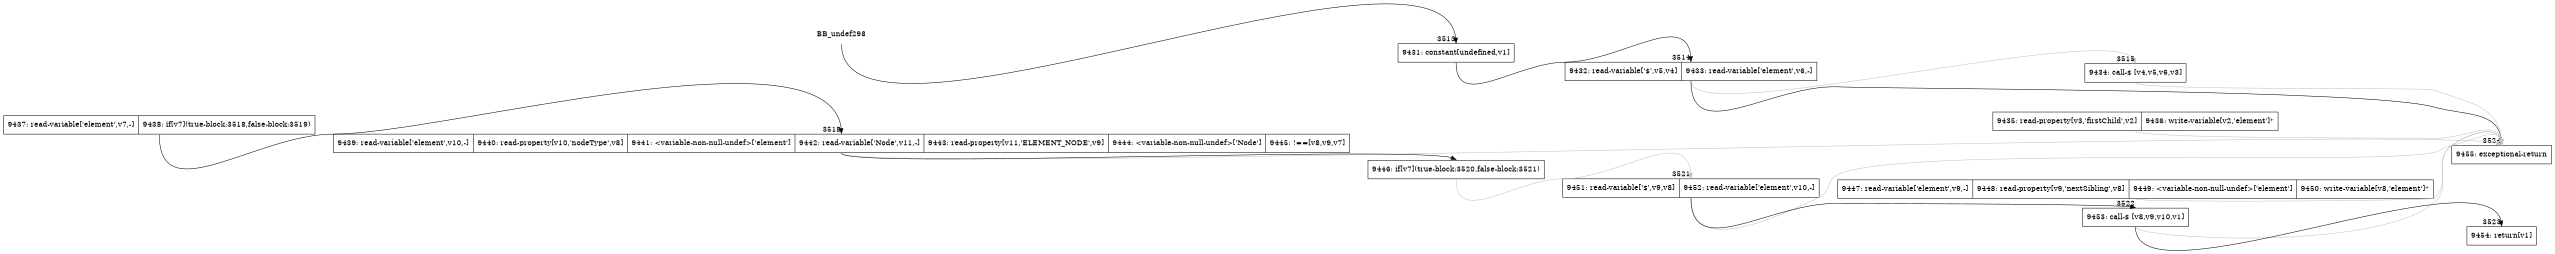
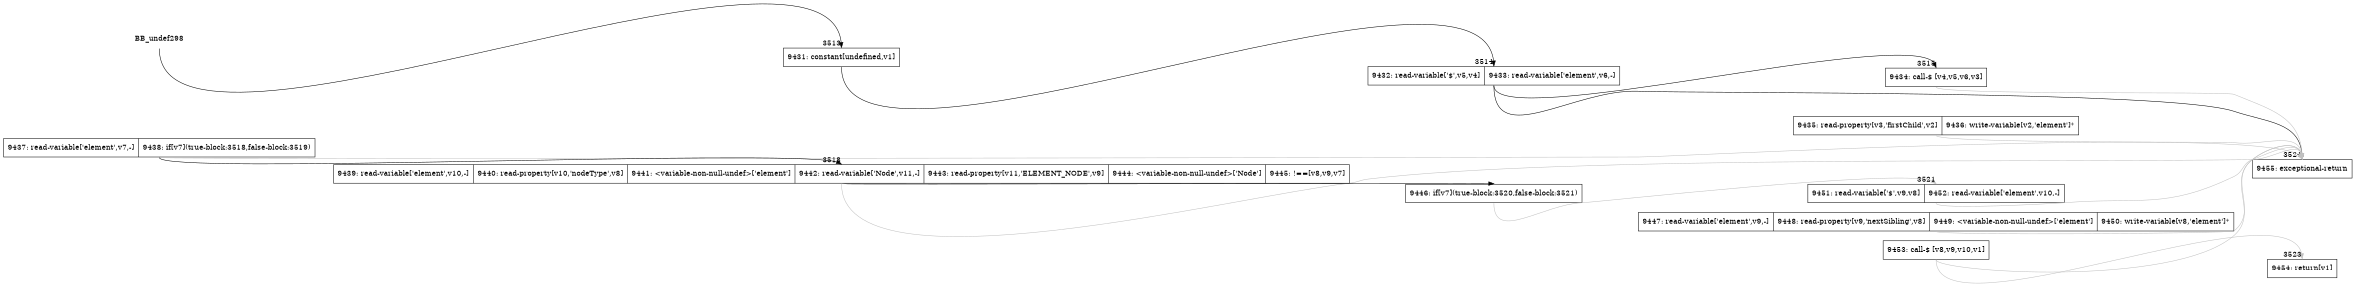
edge "9432: read-variable['$',v5,v4]" -> "9434: call-$ [v4,v5,v6,v3]": color gray -> black
edge "9437: read-variable['element',v7,-]" -> "9455: exceptional-return": added
edge "9451: read-variable['$',v9,v8]" -> "9453: call-$ [v8,v9,v10,v1]": removed
edge "9453: call-$ [v8,v9,v10,v1]" -> "9454: return[v1]": color black -> gray
